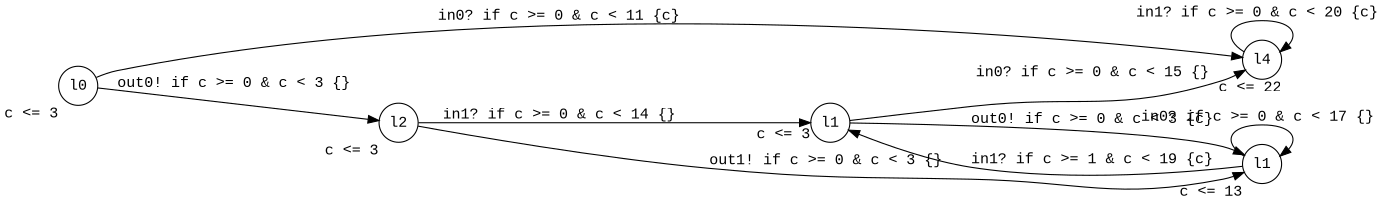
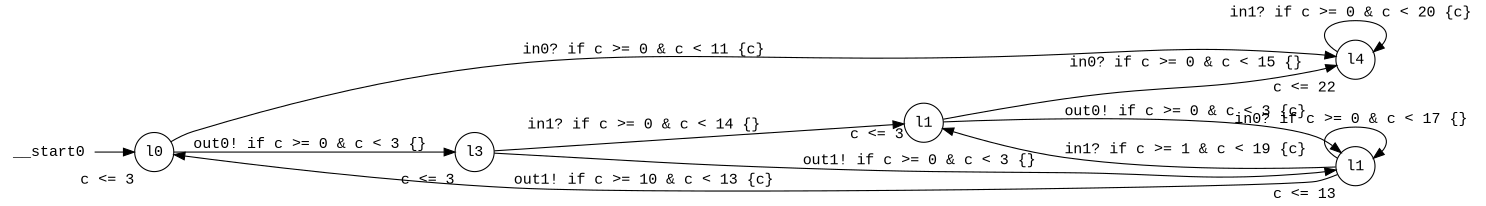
node "l2 c <= 3": label "l2 c <= 3" -> "l3 c <= 3"
node "__start0": added
edge "l1 c <= 13" -> "l0 c <= 3": added, label "out1! if c >= 10 & c < 13 {c}"
